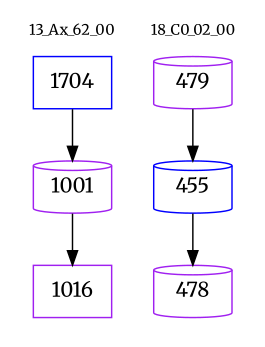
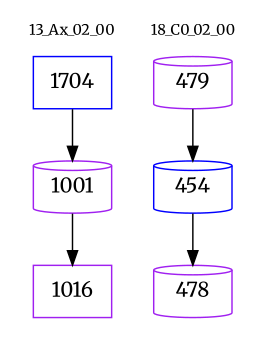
cluster "13_Ax_62_00": label "13_Ax_62_00" -> "13_Ax_02_00"
node "455": label "455" -> "454"
